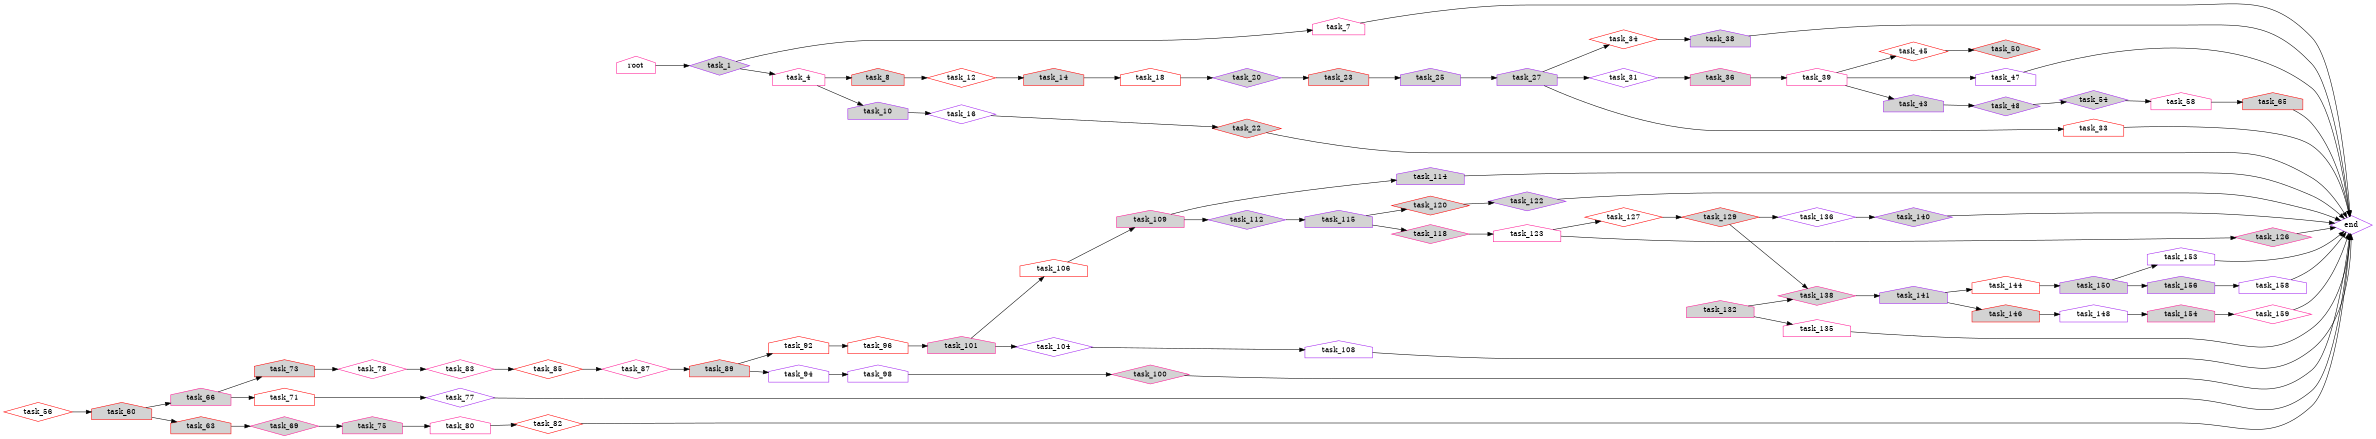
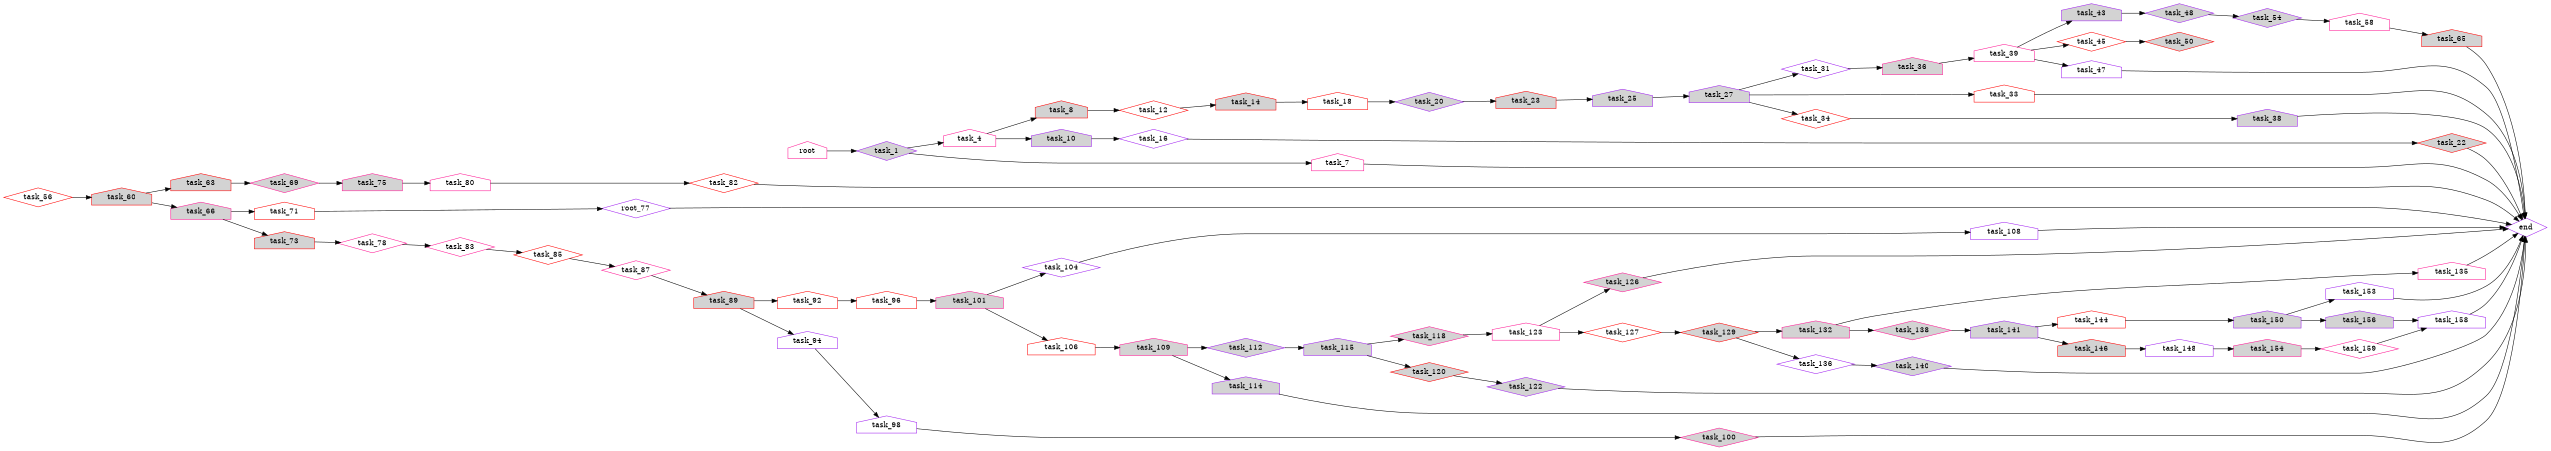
edge "task_129" -> "task_138": now "task_129" -> "task_132"
edge "task_159" -> "end": now "task_159" -> "task_158"
node "task_77": label "task_77" -> "root_77"
